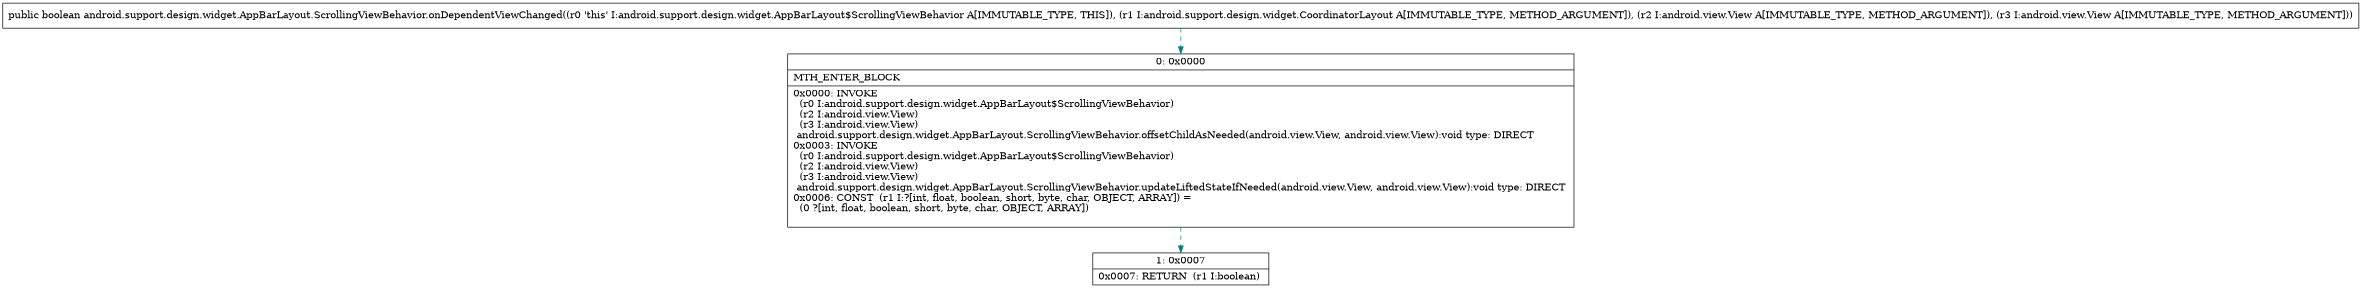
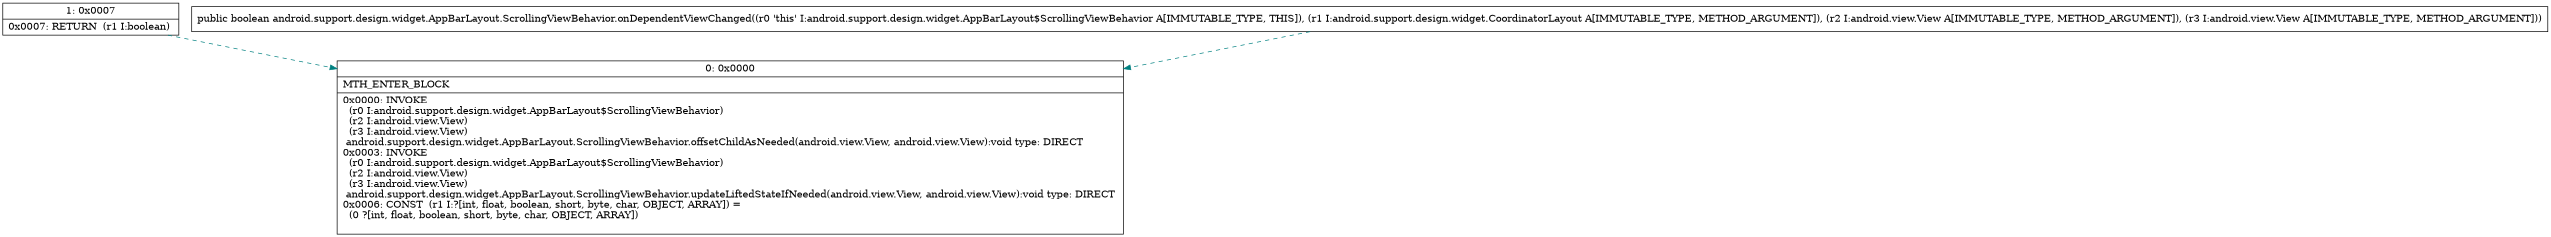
edge "0: 0x0000" -> "1: 0x0007": reversed
